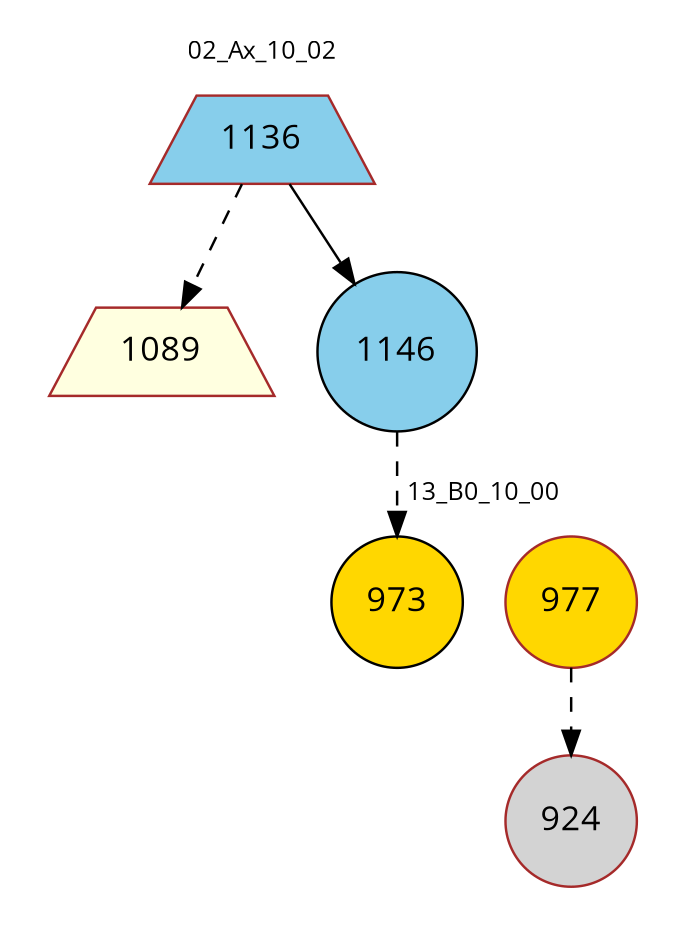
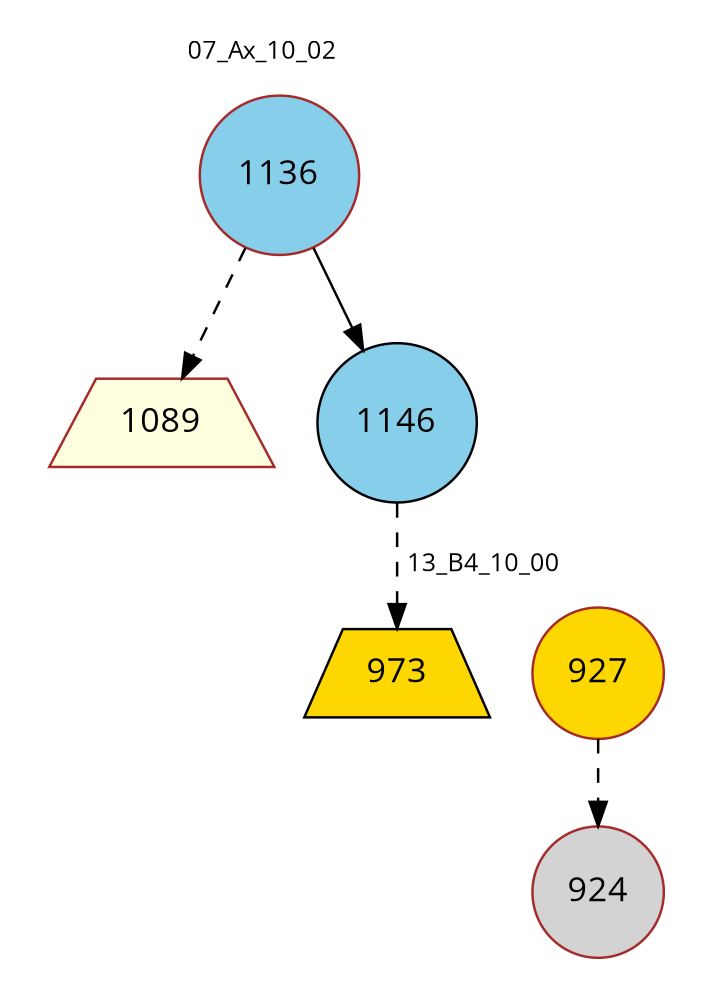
cluster "02_Ax_10_02": label "02_Ax_10_02" -> "07_Ax_10_02"
node "1136": shape trapezium -> circle
cluster "13_B0_10_00": label "13_B0_10_00" -> "13_B4_10_00"
node "973": shape circle -> trapezium
node "977": label "977" -> "927"
